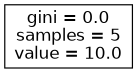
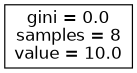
node "gini = 0.0 samples = 5 value = 10.0": label "gini = 0.0 samples = 5 value = 10.0" -> "gini = 0.0 samples = 8 value = 10.0"
